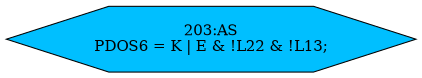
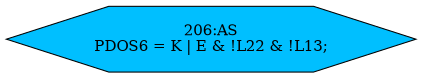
node "203:AS PDOS6 = K | E & !L22 & !L13;": label "203:AS PDOS6 = K | E & !L22 & !L13;" -> "206:AS PDOS6 = K | E & !L22 & !L13;"
